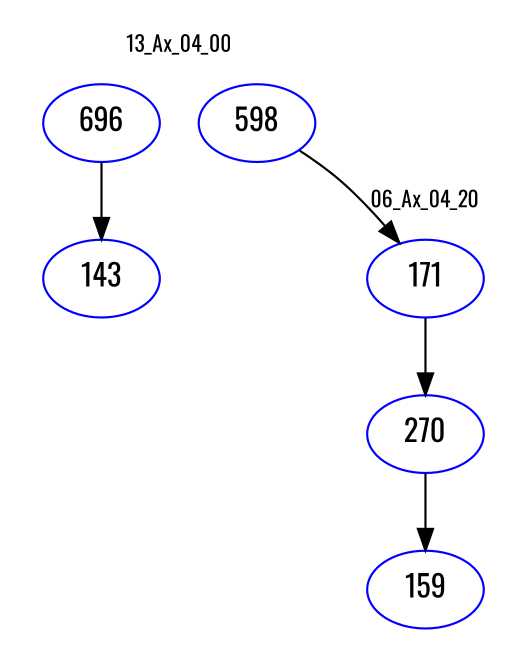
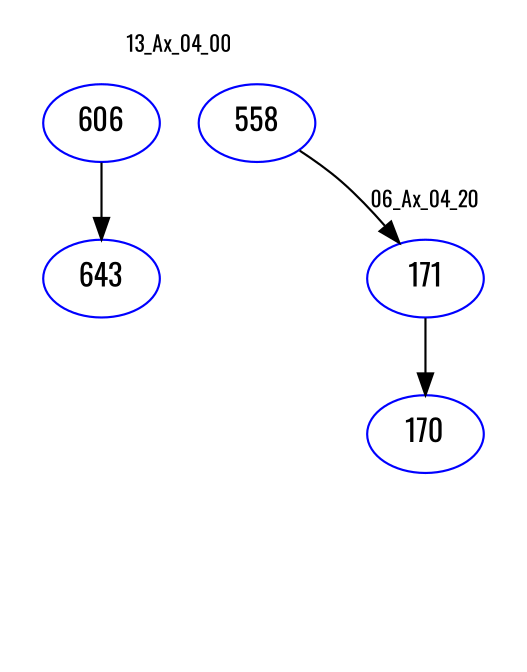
node "696": label "696" -> "606"
node "598": label "598" -> "558"
node "143": label "143" -> "643"
node "270": label "270" -> "170"
node "159": removed
